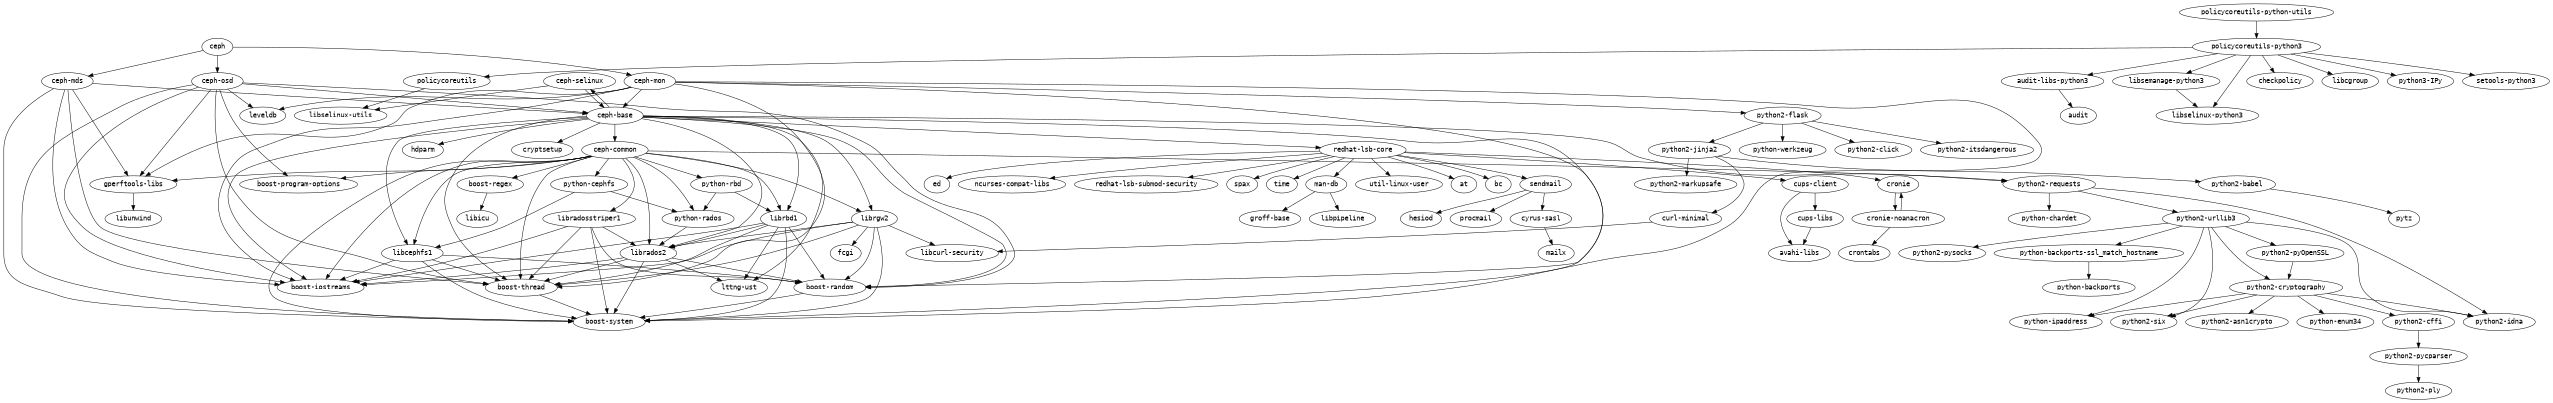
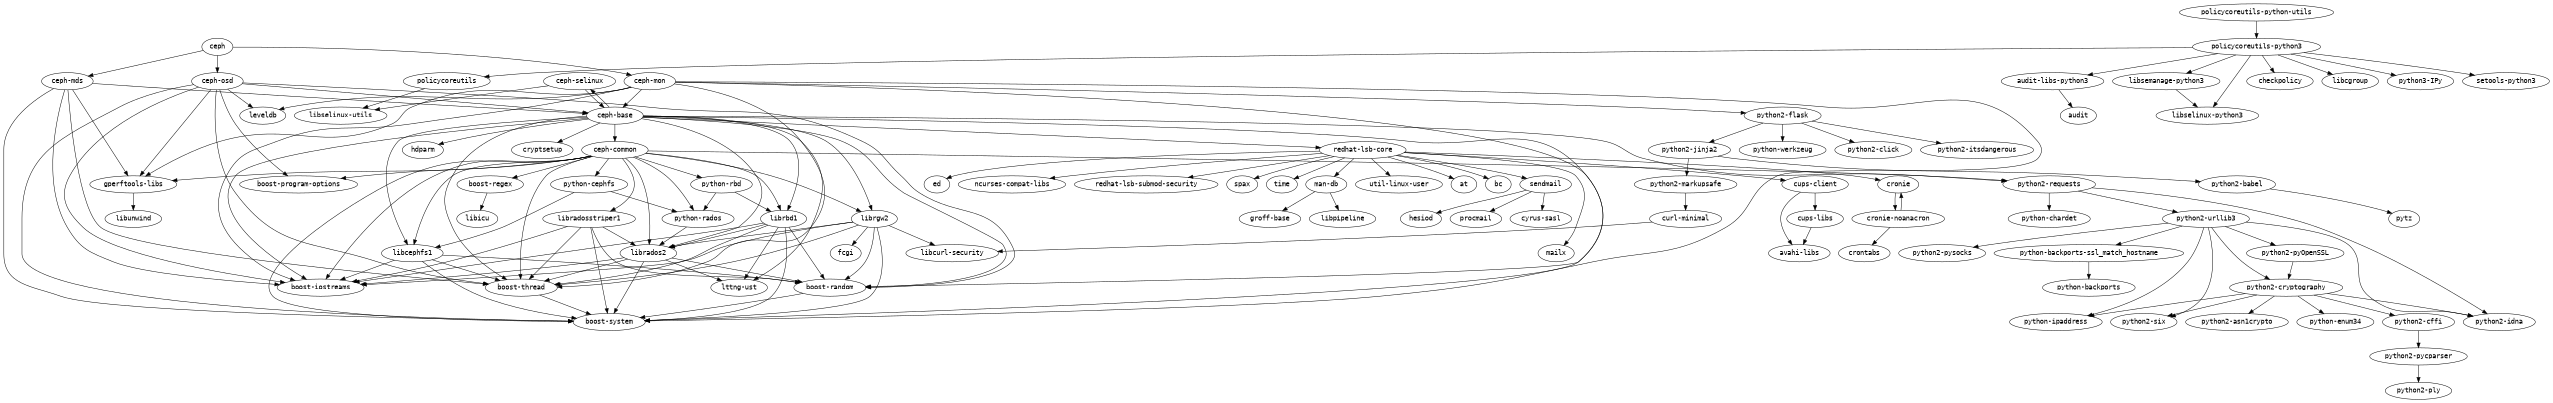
edge "python2-jinja2" -> "curl-minimal": now "python2-markupsafe" -> "curl-minimal"
edge "cyrus-sasl" -> "mailx": now "redhat-lsb-core" -> "mailx"
